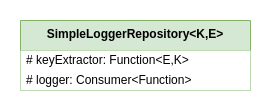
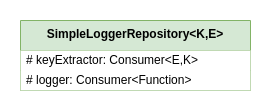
node "# keyExtractor: Function<E,K>": label "# keyExtractor: Function<E,K>" -> "# keyExtractor: Consumer<E,K>"
